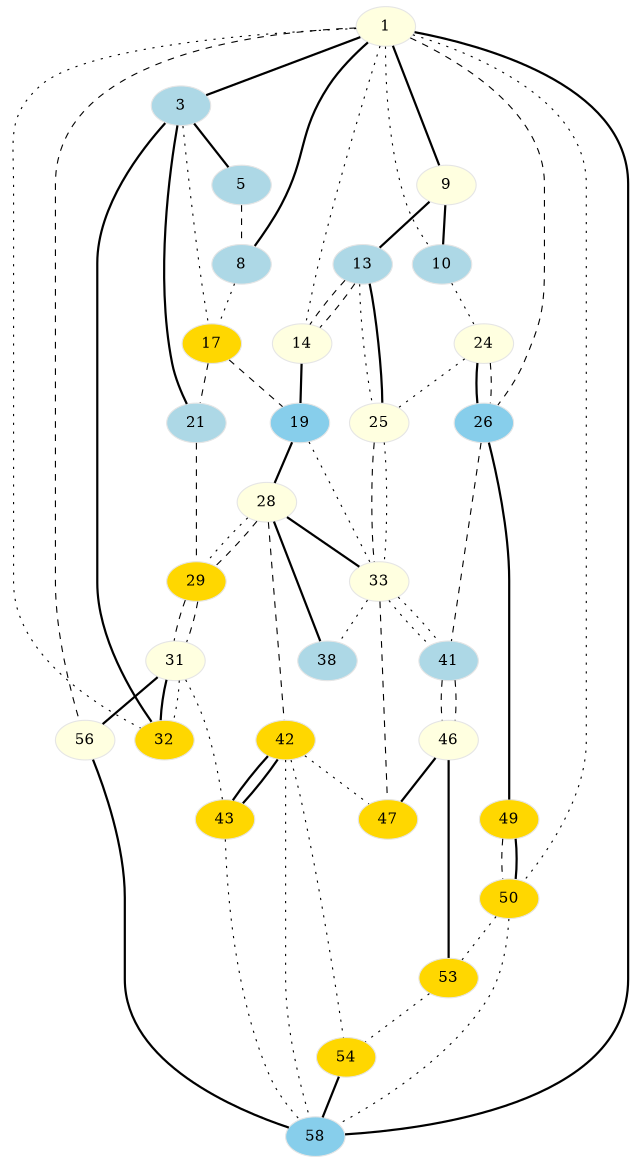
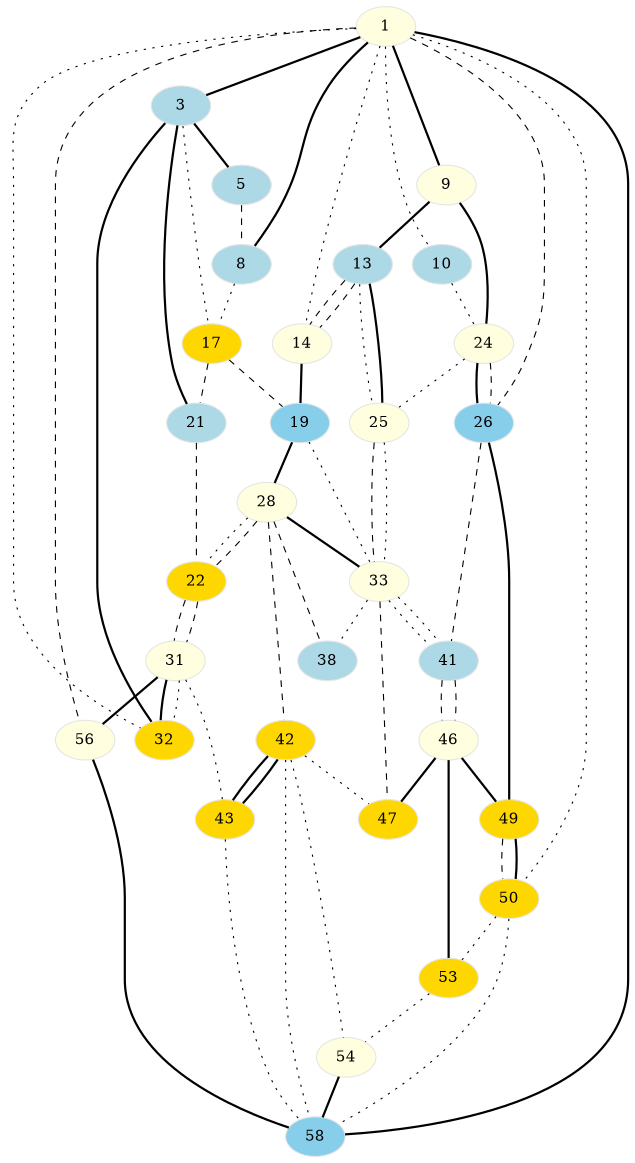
edge "9" -- "10": now "9" -- "24"
edge "28" -- "38": style bold -> dashed
node "29": label "29" -> "22"
edge "46" -- "49": added
node "54": fillcolor gold -> lightyellow
